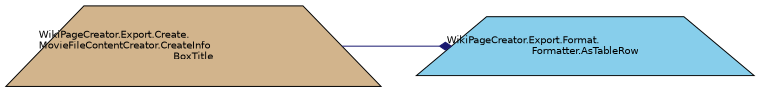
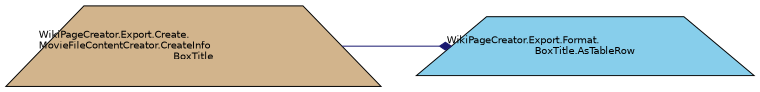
node "WikiPageCreator.Export.Format. Formatter.AsTableRow": label "WikiPageCreator.Export.Format. Formatter.AsTableRow" -> "WikiPageCreator.Export.Format. BoxTitle.AsTableRow"
